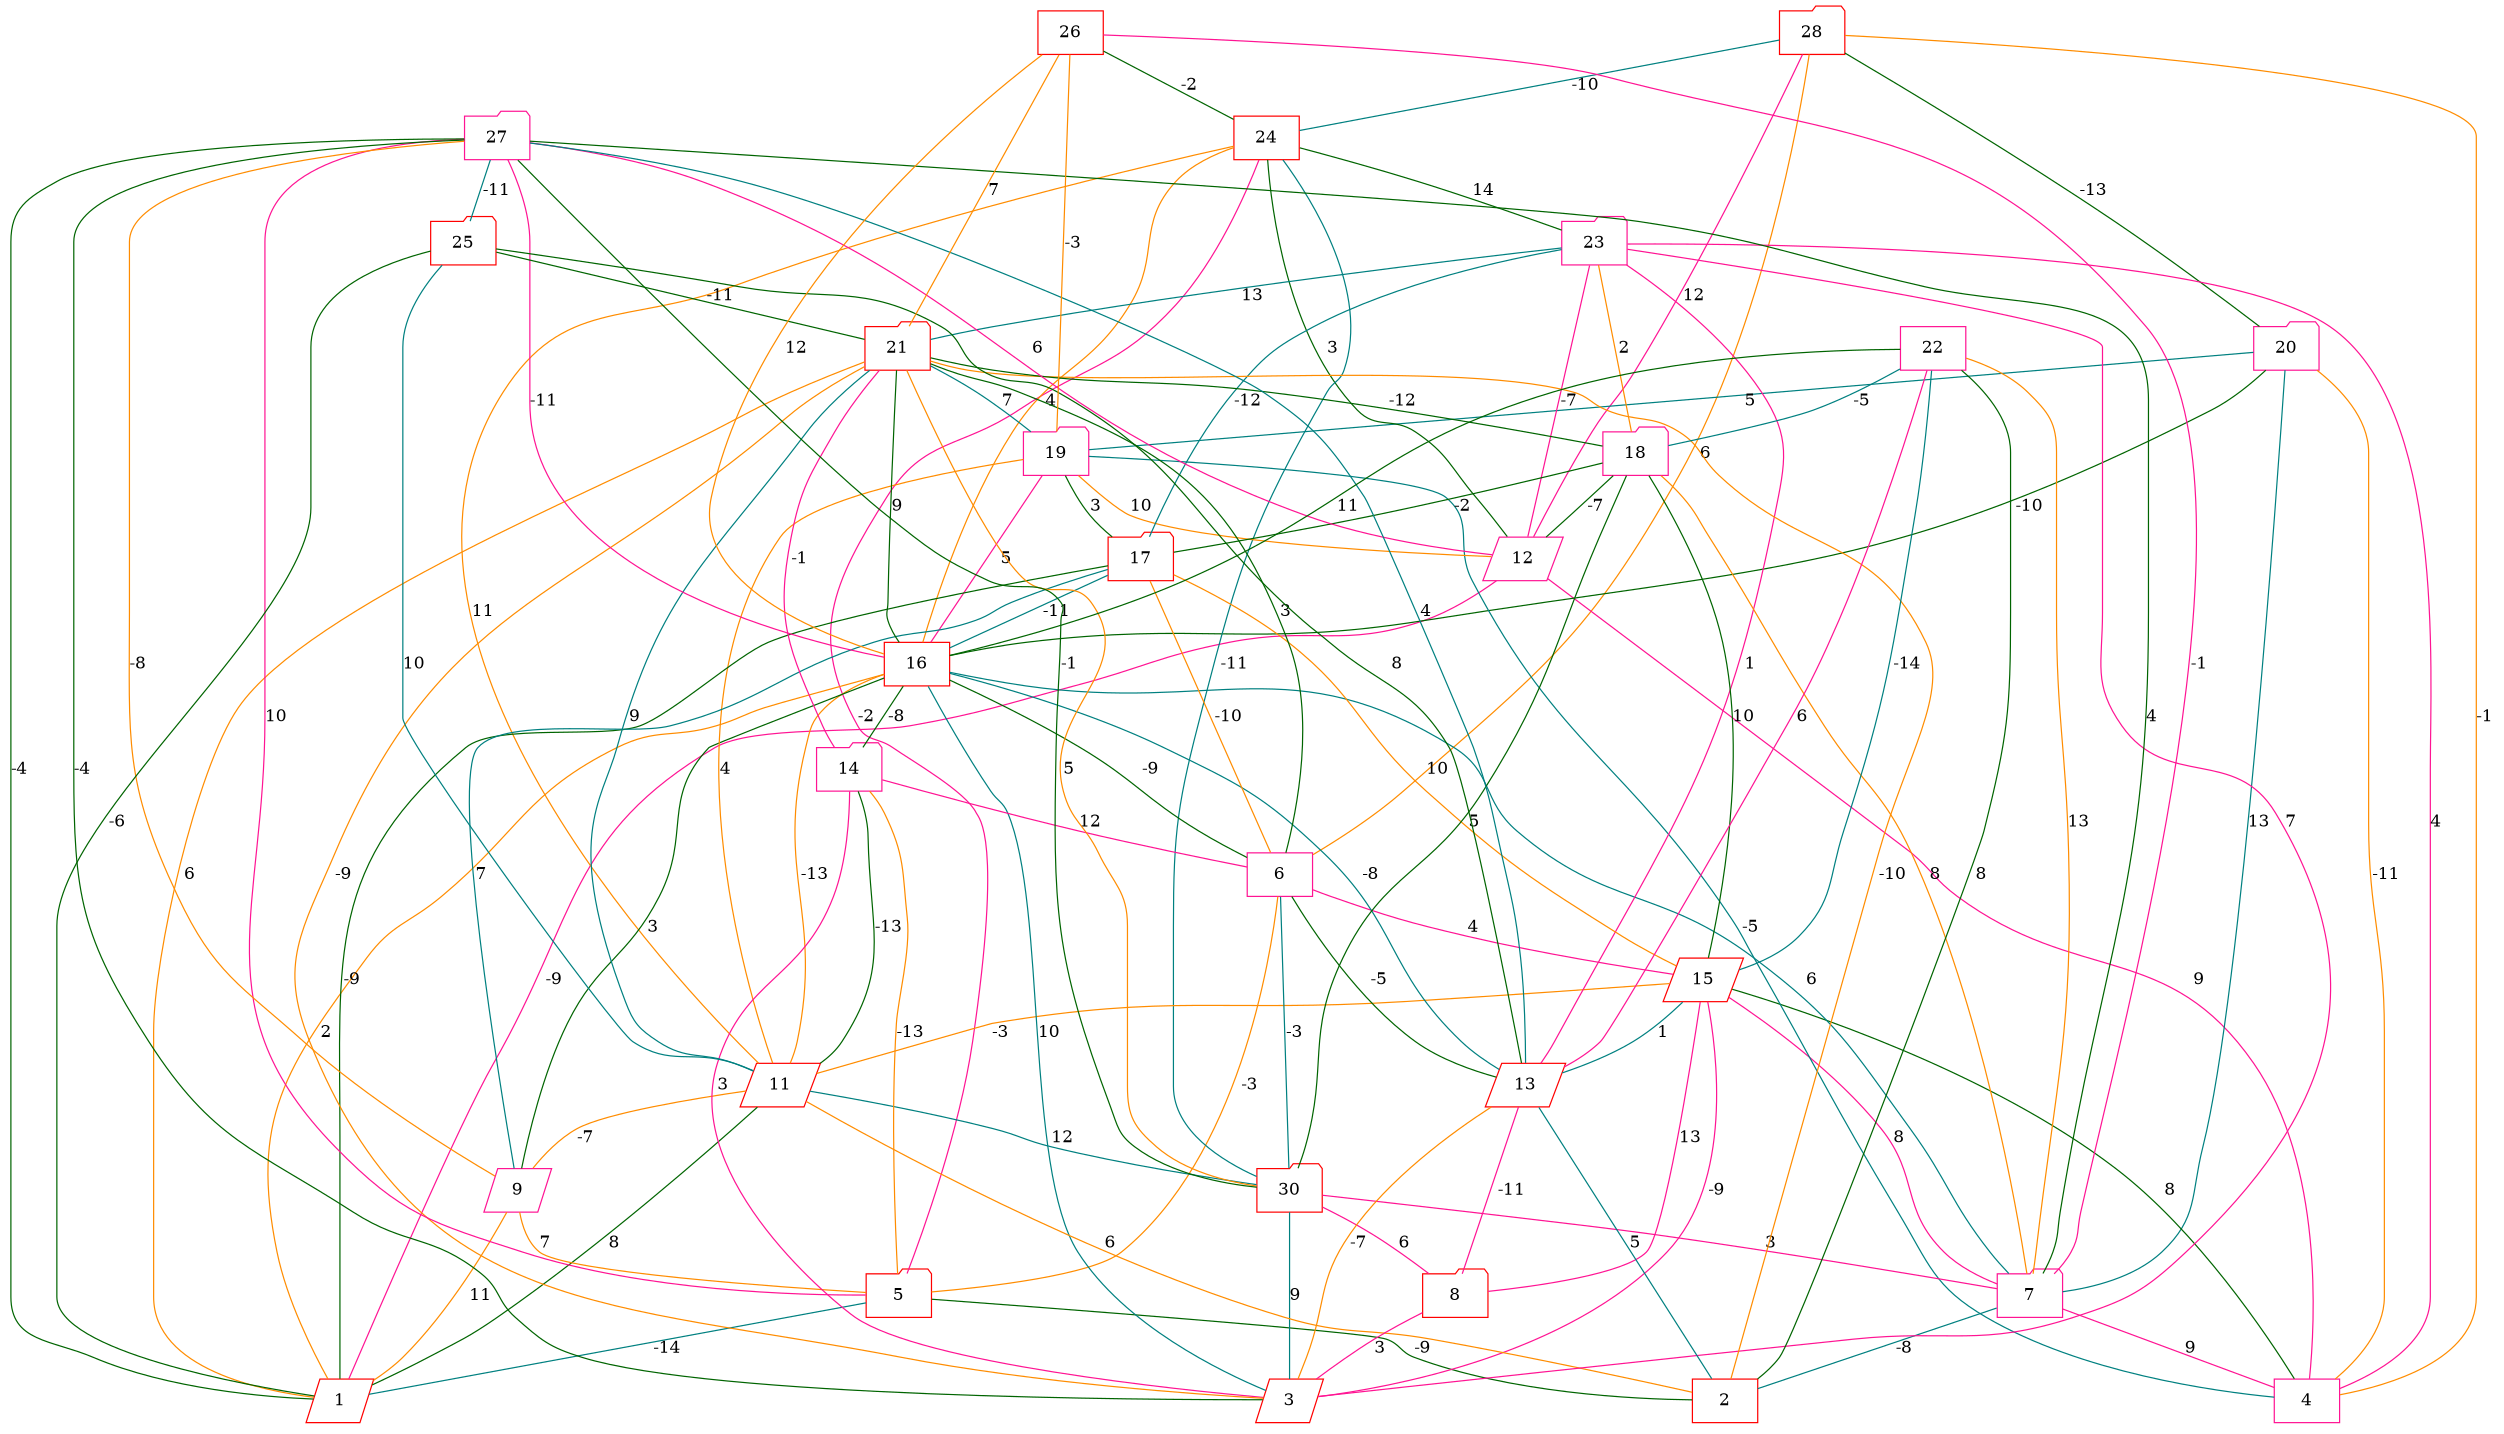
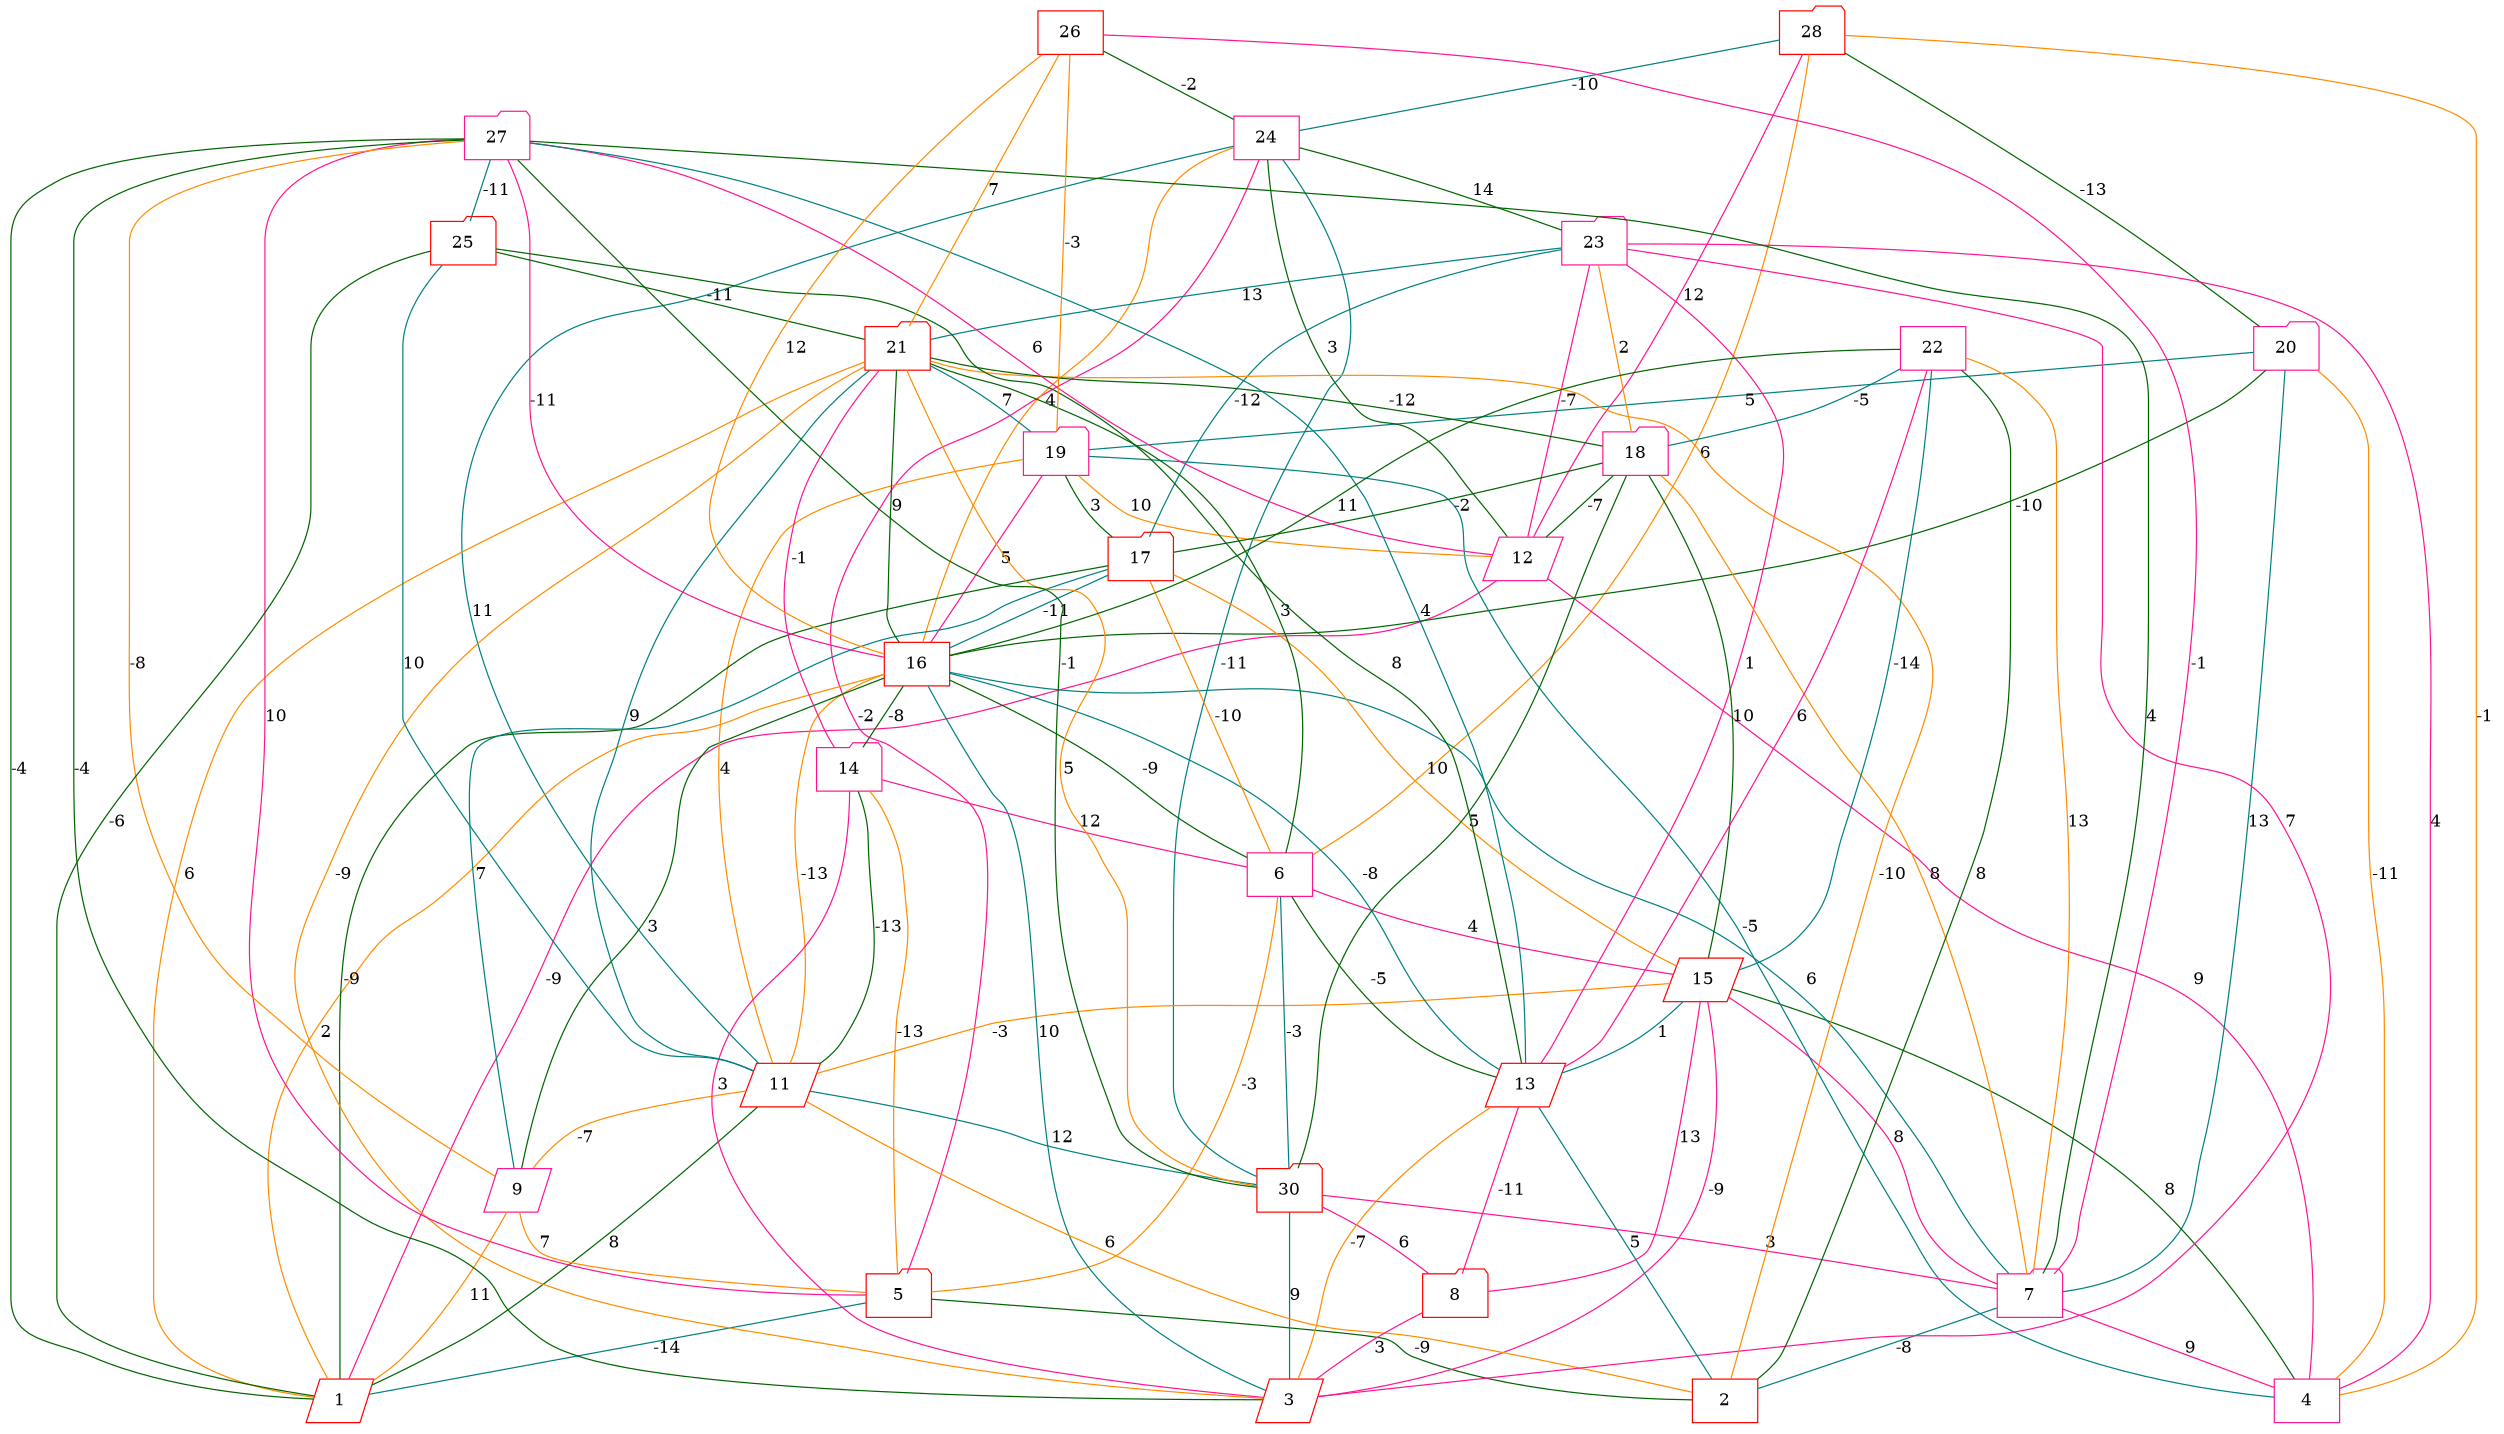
node "24": color red -> deeppink
edge "24" -- "11": color darkorange -> teal
